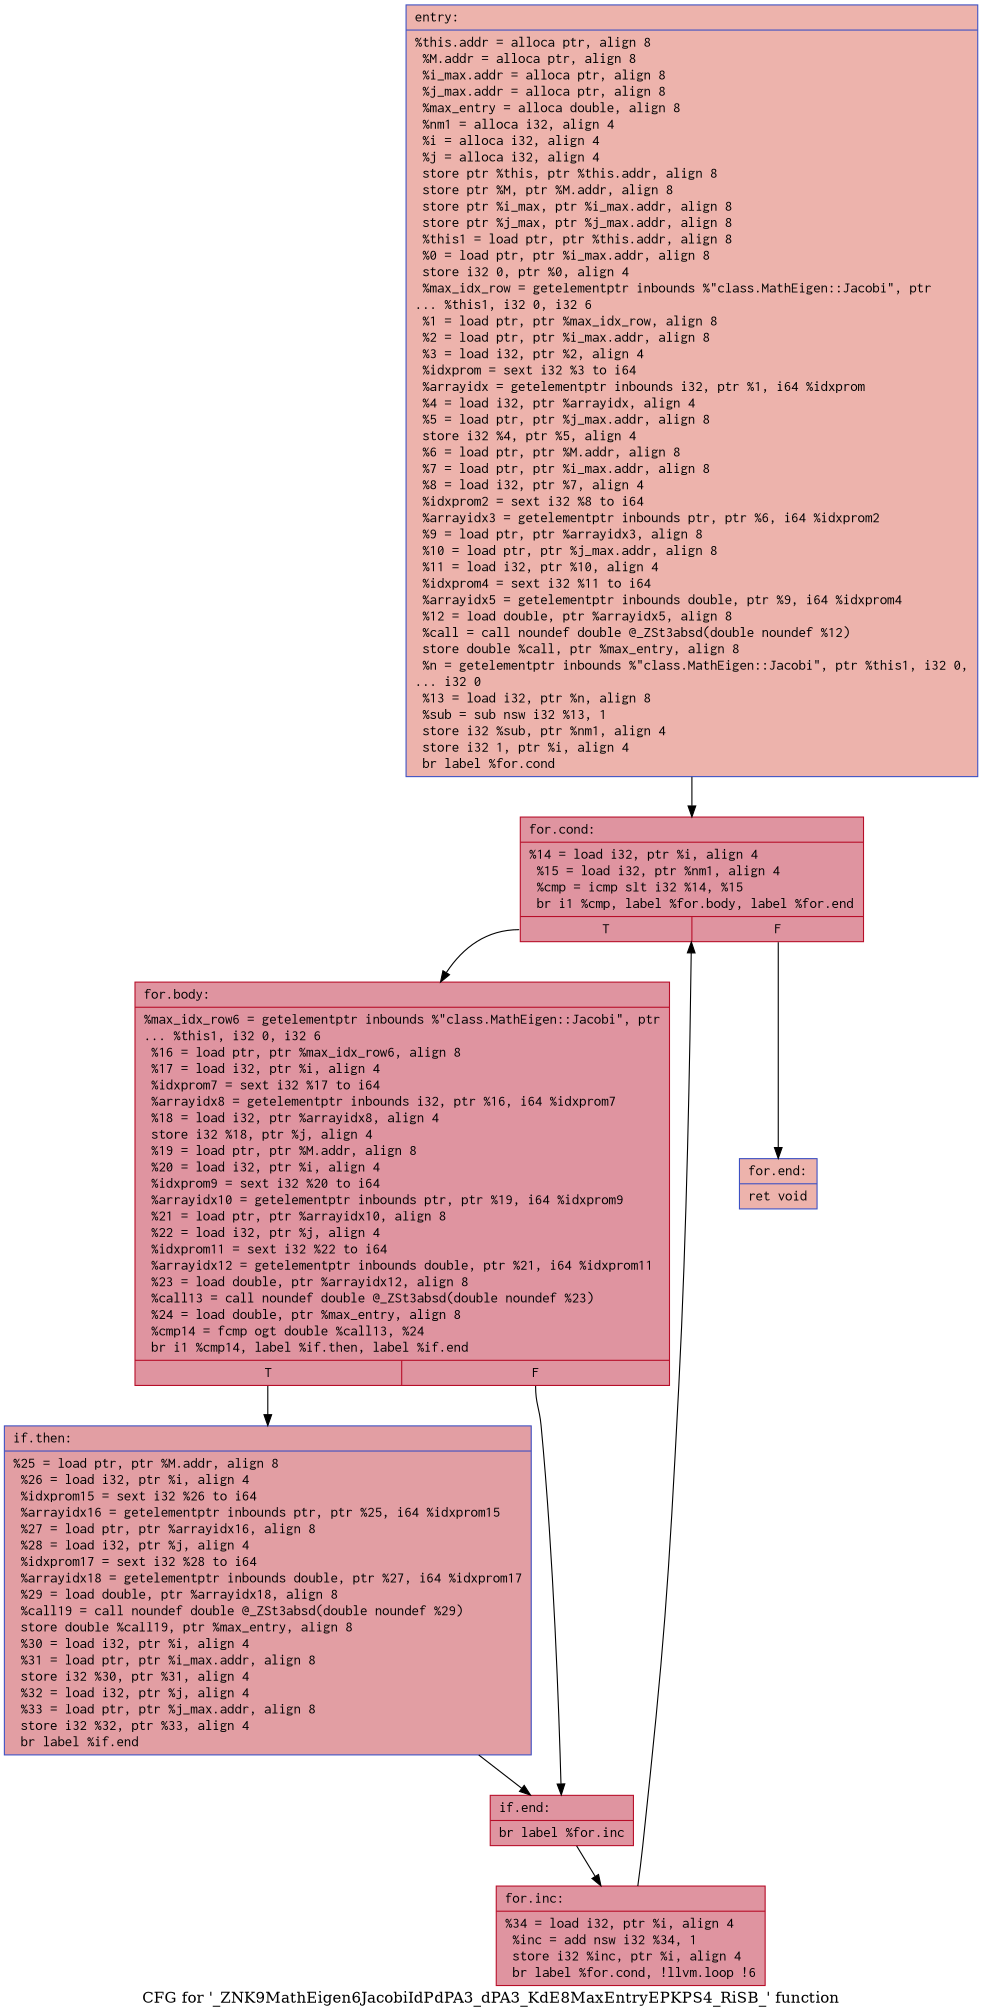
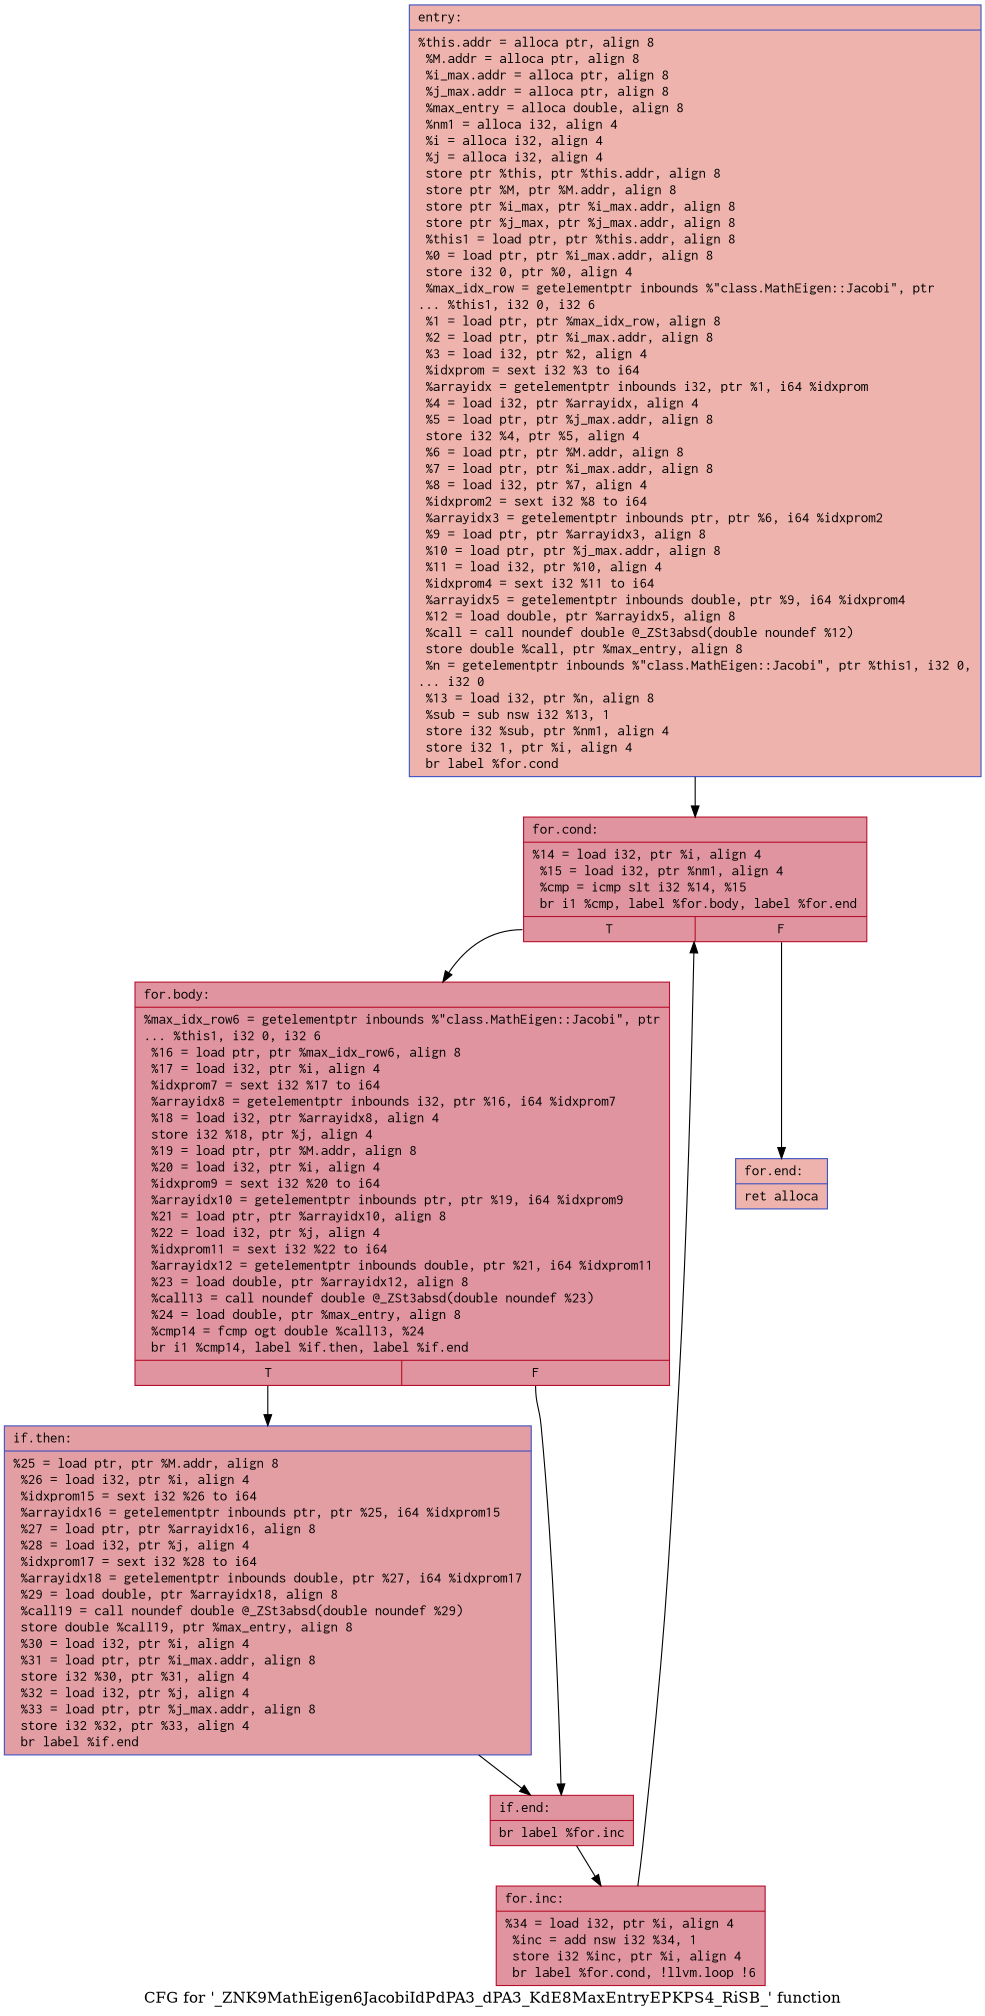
node "for.end:": text "ret void" -> "ret alloca"
